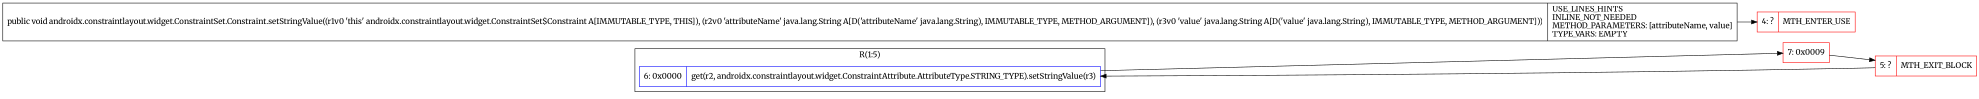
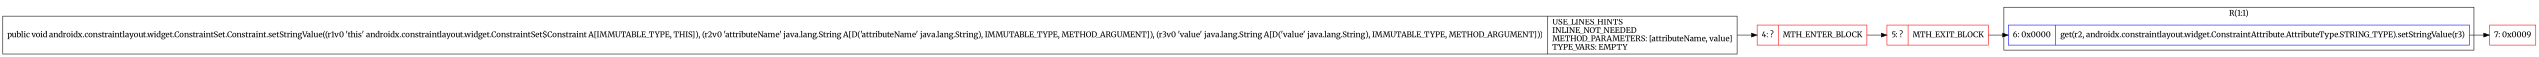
node "4: ?": text "MTH_ENTER_USE" -> "MTH_ENTER_BLOCK"
cluster "R(1:5)": label "R(1:5)" -> "R(1:1)"
edge "7: 0x0009" -> "5: ?": now "4: ?" -> "5: ?"
